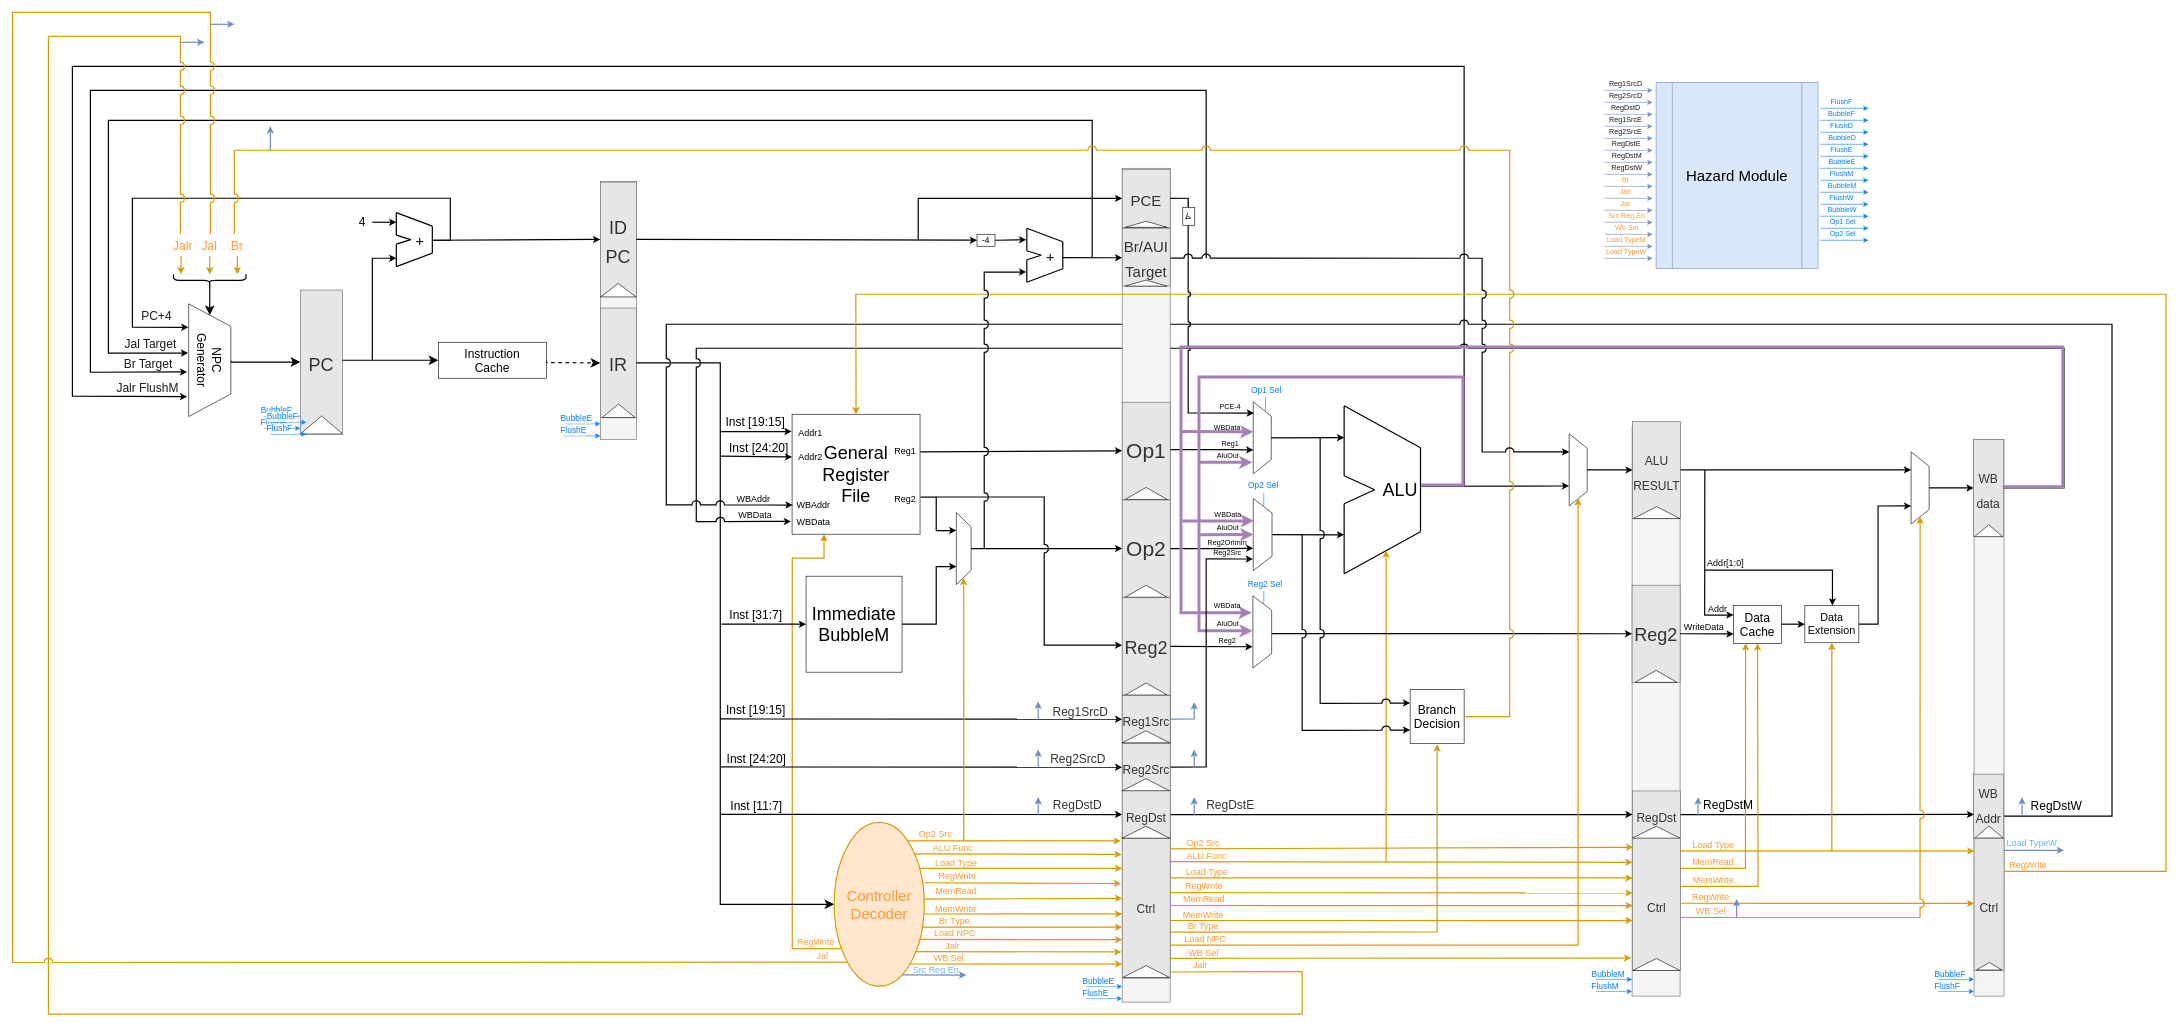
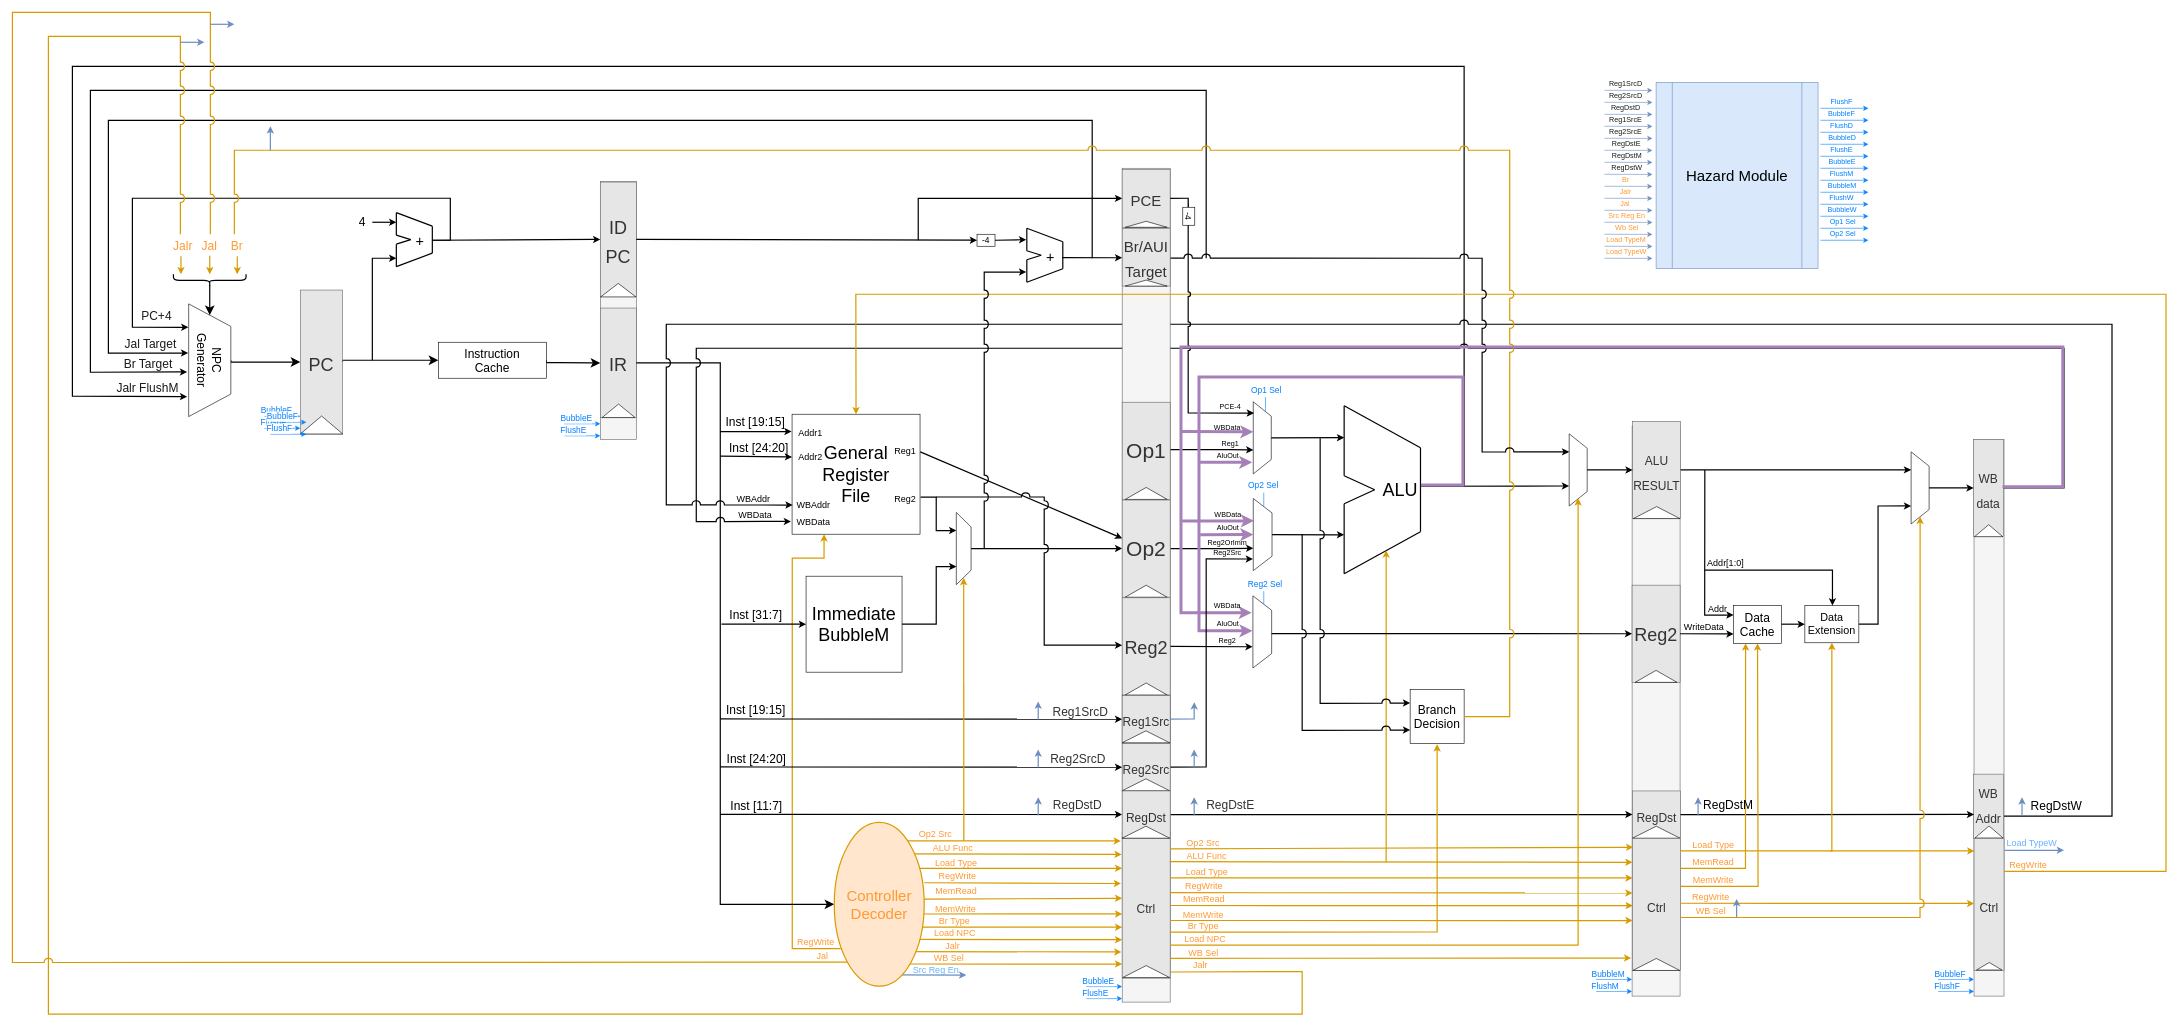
edge "InstructionCache" -> "IR": style dashed -> solid
edge "General Register File" -> "Op1": now "General Register File" -> "Op2"
